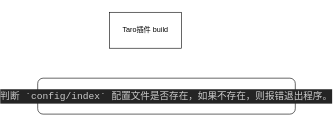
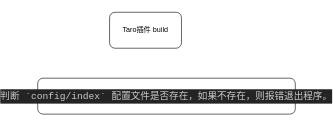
node "Taro插件 build": shape rectangle -> rounded rectangle
